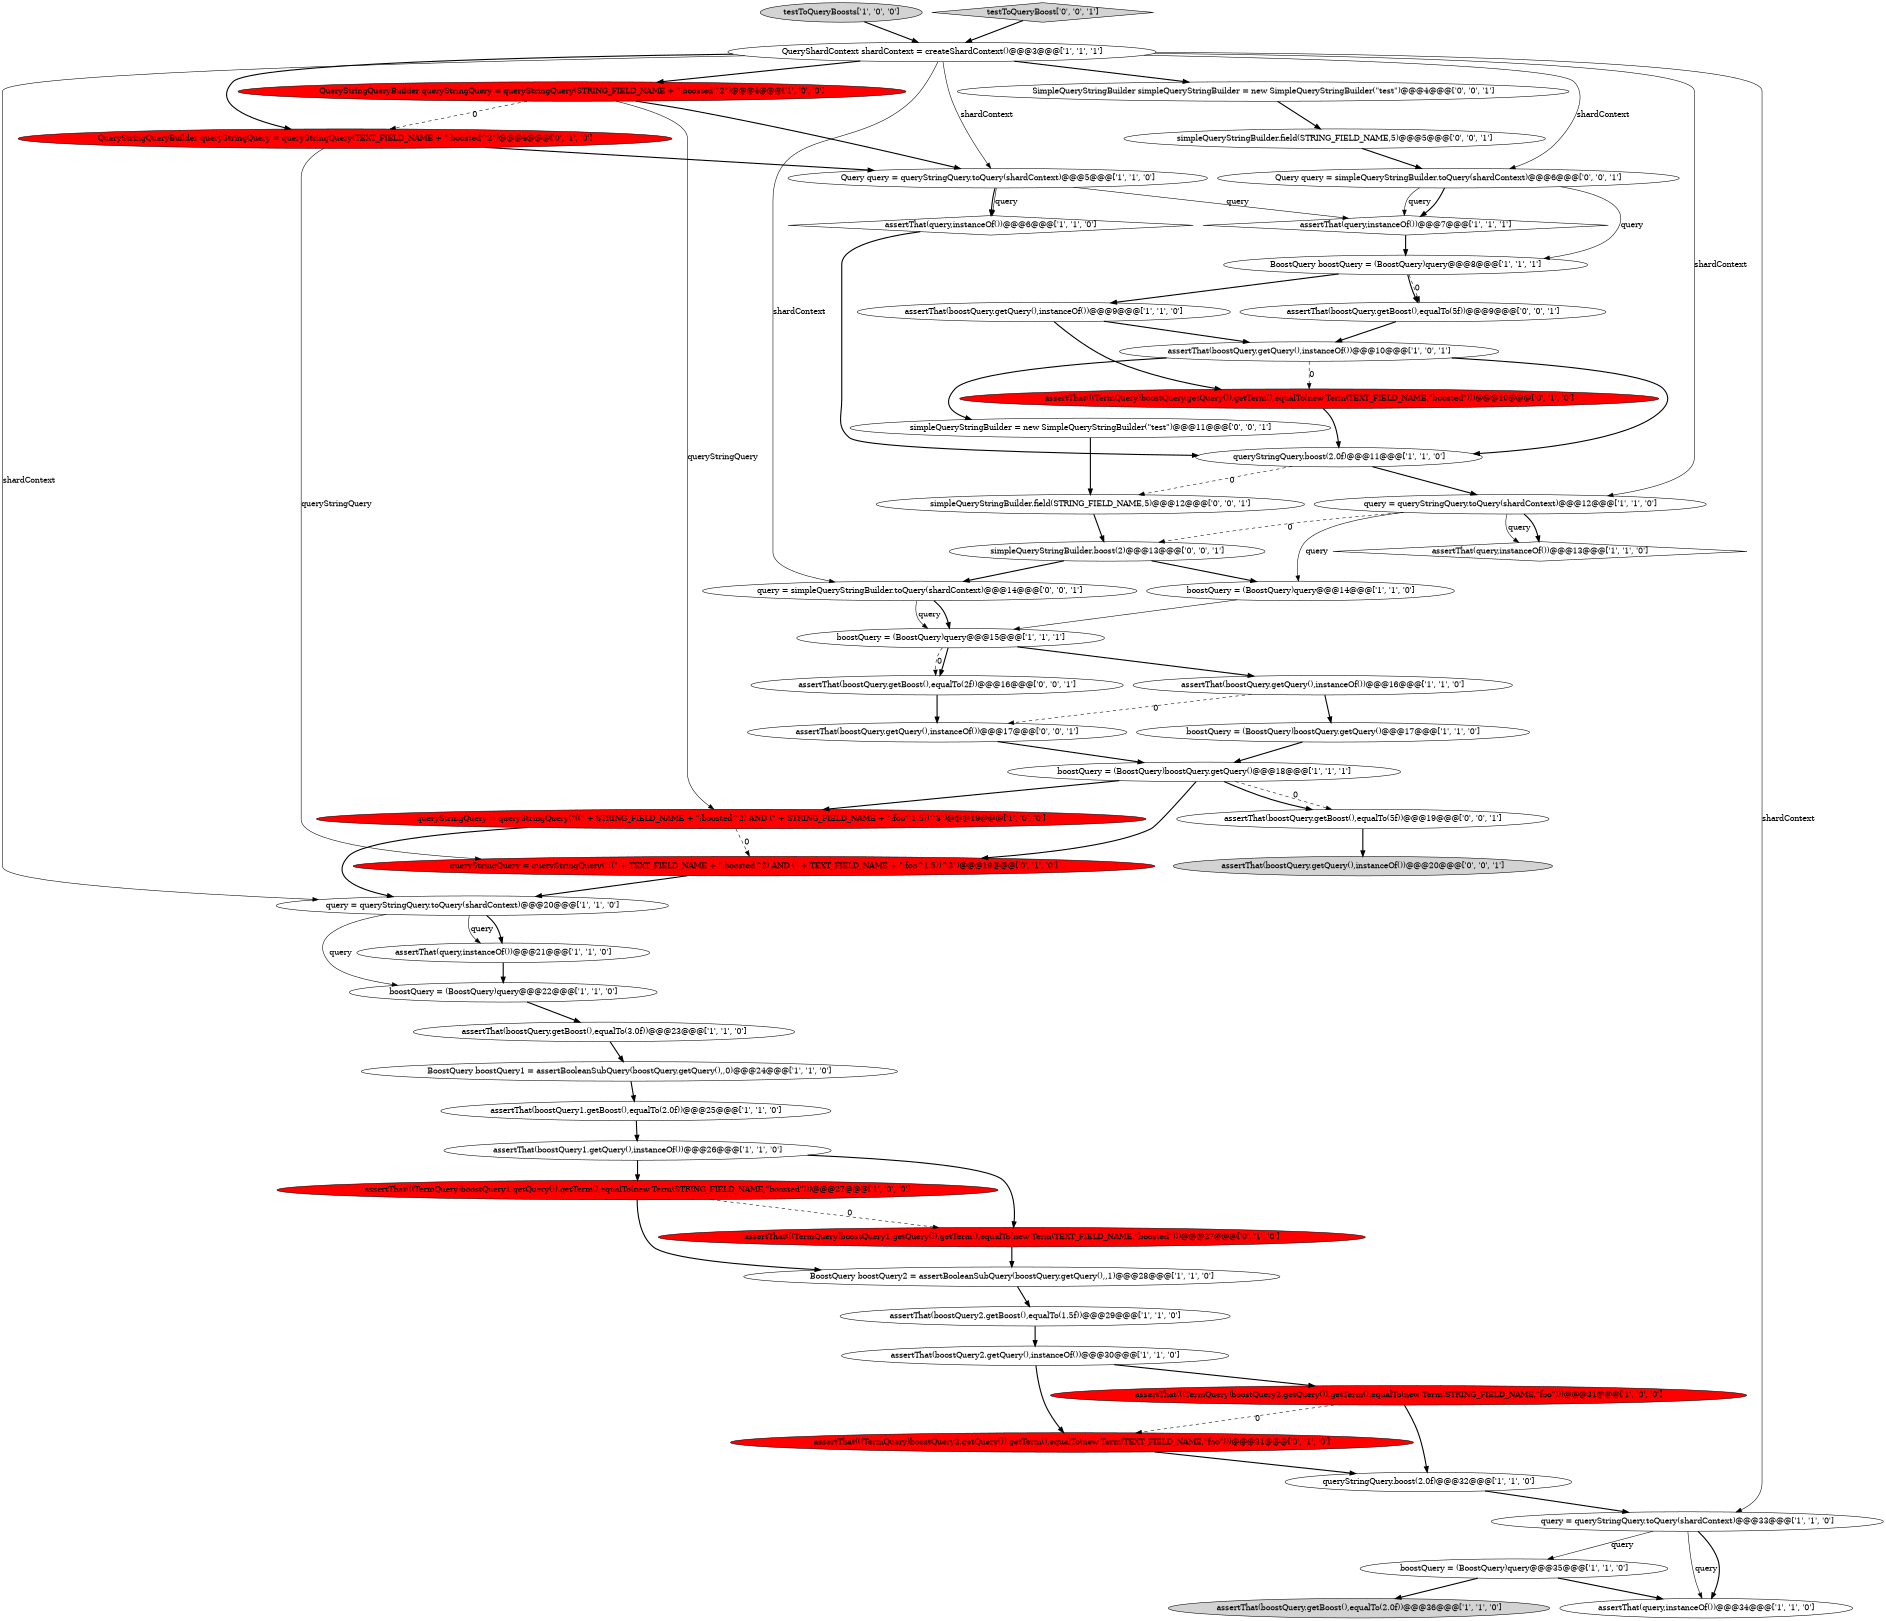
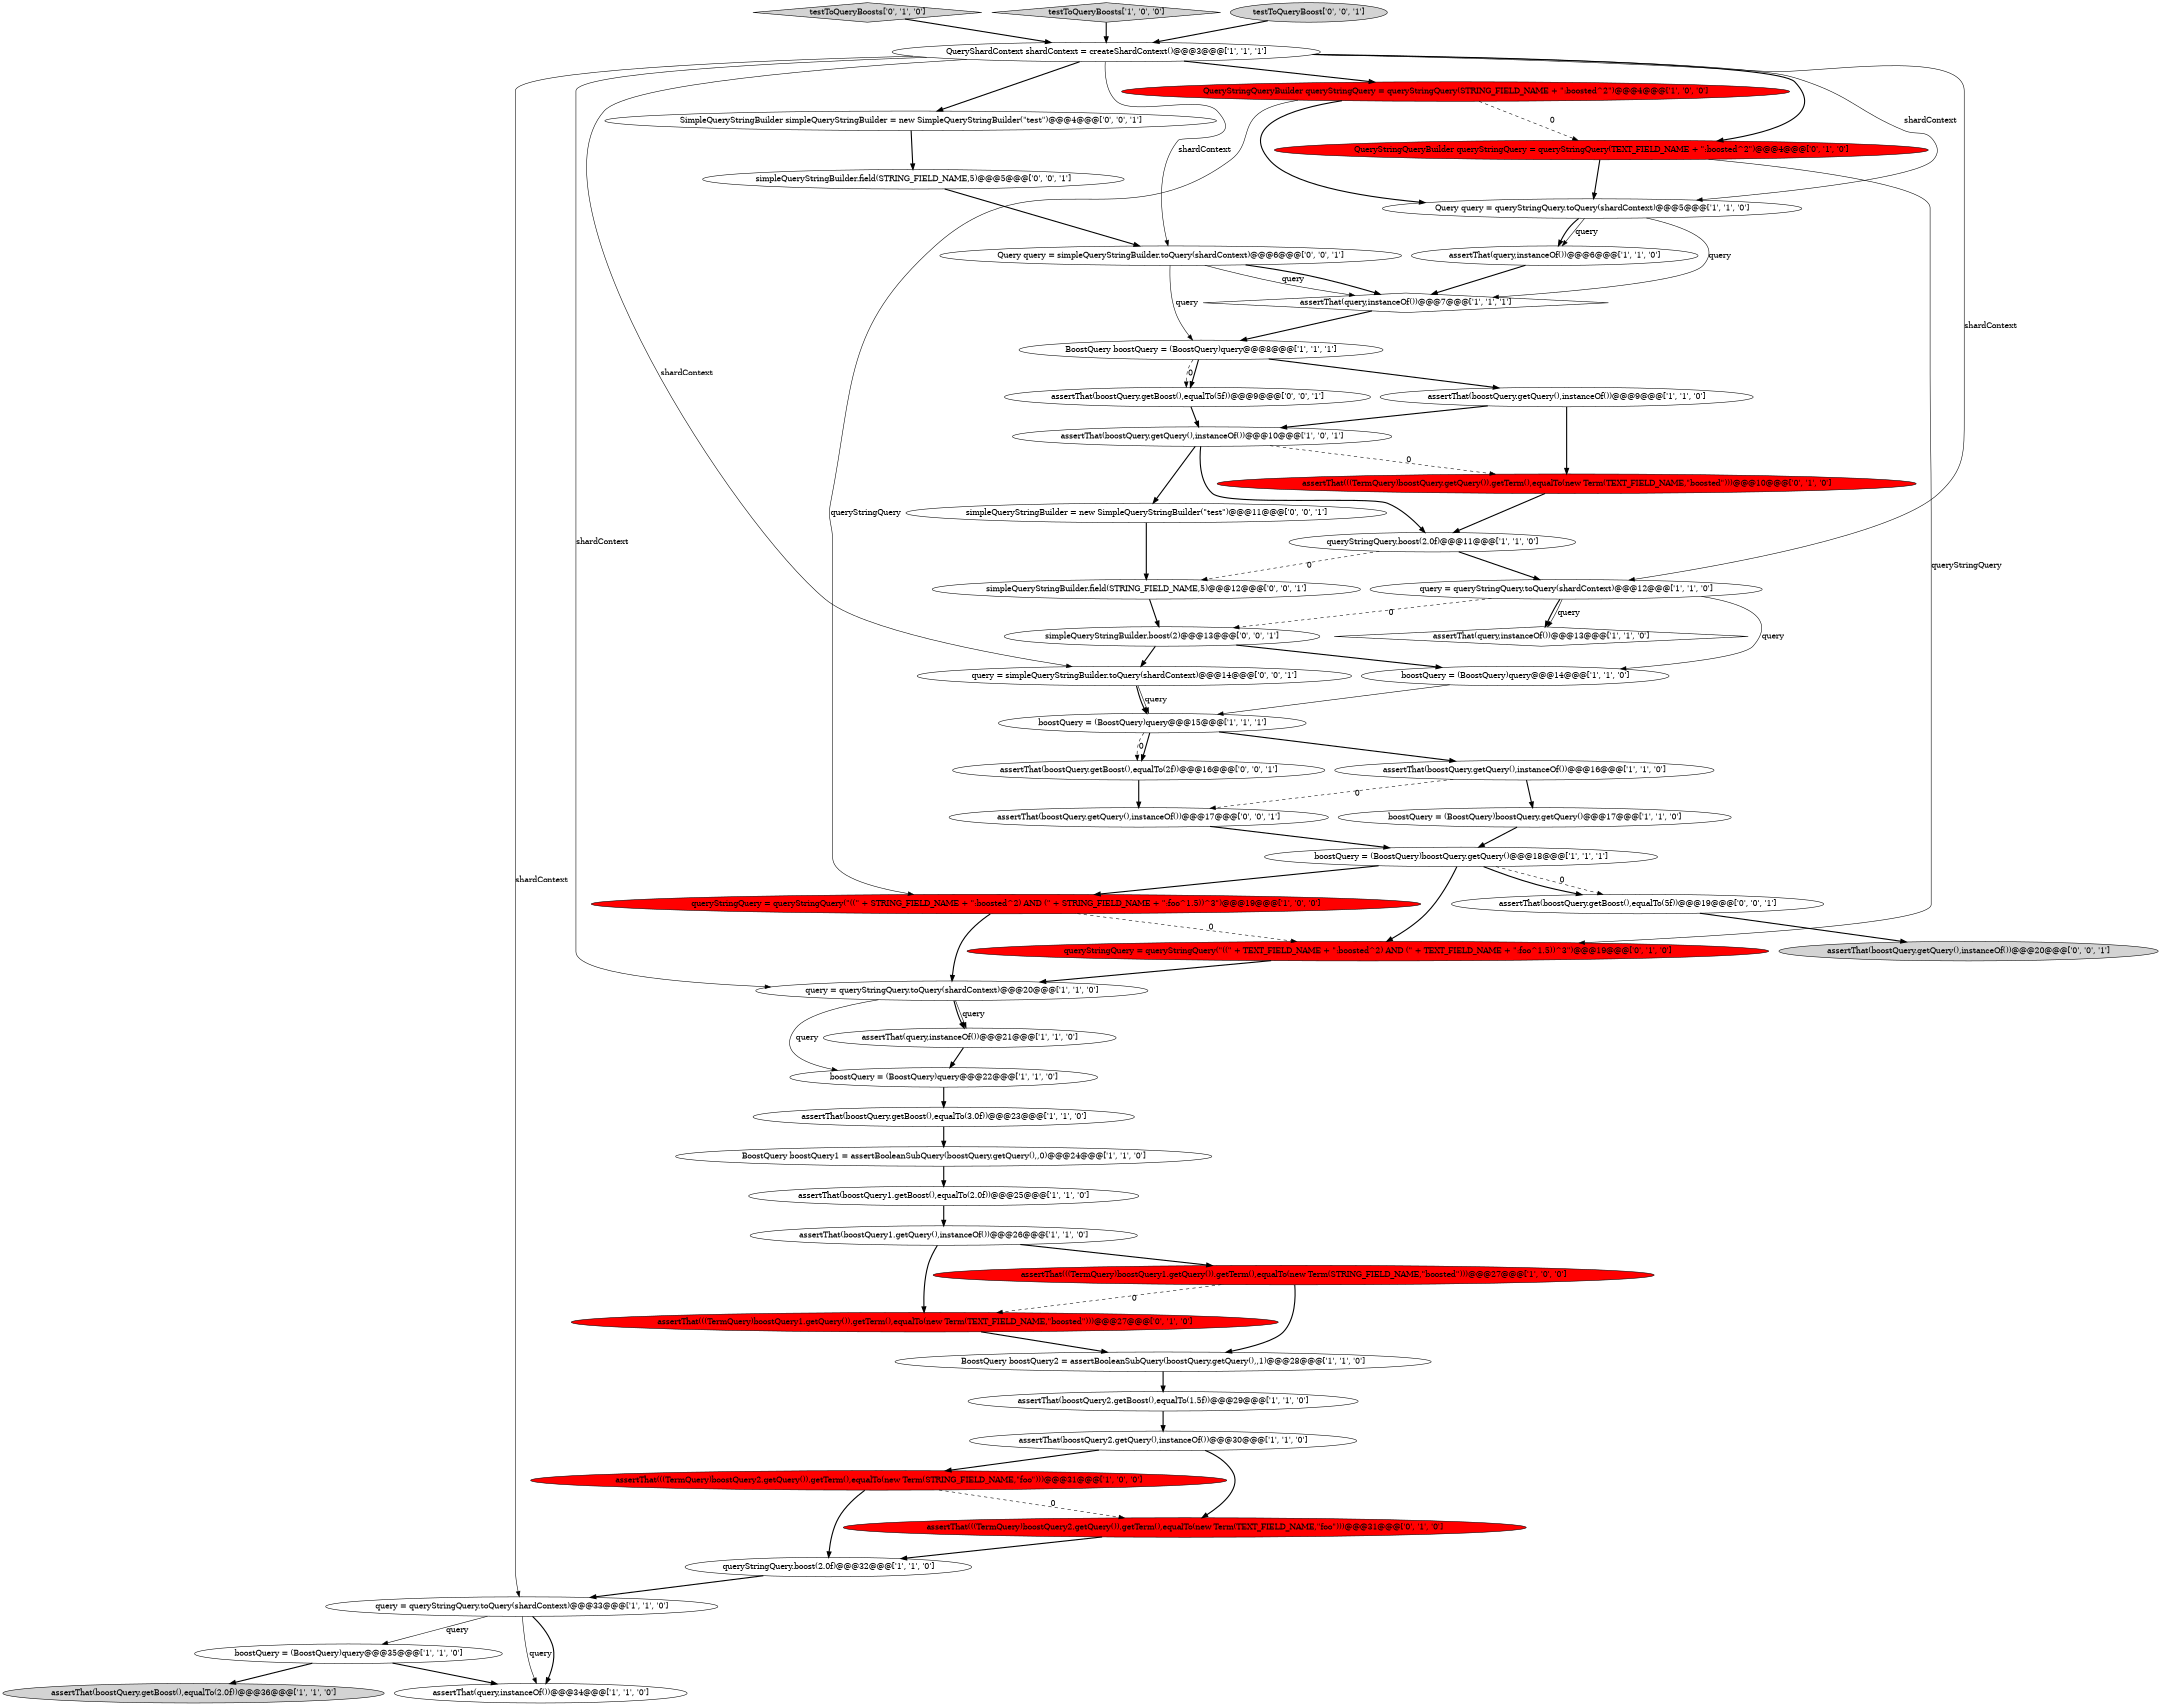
node "testToQueryBoosts['1', '0', '0']": shape ellipse -> diamond
node "testToQueryBoosts['0', '1', '0']": added
node "testToQueryBoost['0', '0', '1']": shape diamond -> ellipse
node "assertThat(query,instanceOf())@@@6@@@['1', '1', '0']": shape diamond -> ellipse
edge "assertThat(query,instanceOf())@@@6@@@['1', '1', '0']" -> "queryStringQuery.boost(2.0f)@@@11@@@['1', '1', '0']": now "assertThat(query,instanceOf())@@@6@@@['1', '1', '0']" -> "assertThat(query,instanceOf())@@@7@@@['1', '1', '1']"
